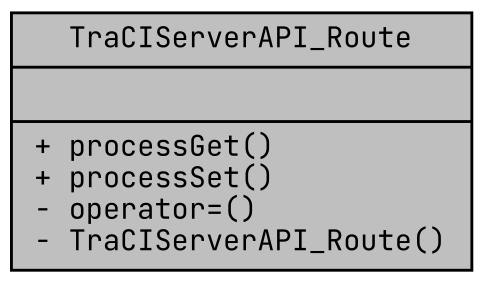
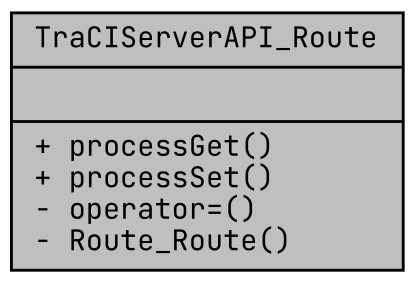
node "TraCIServerAPI_Route": text "- TraCIServerAPI_Route()" -> "- Route_Route()"
